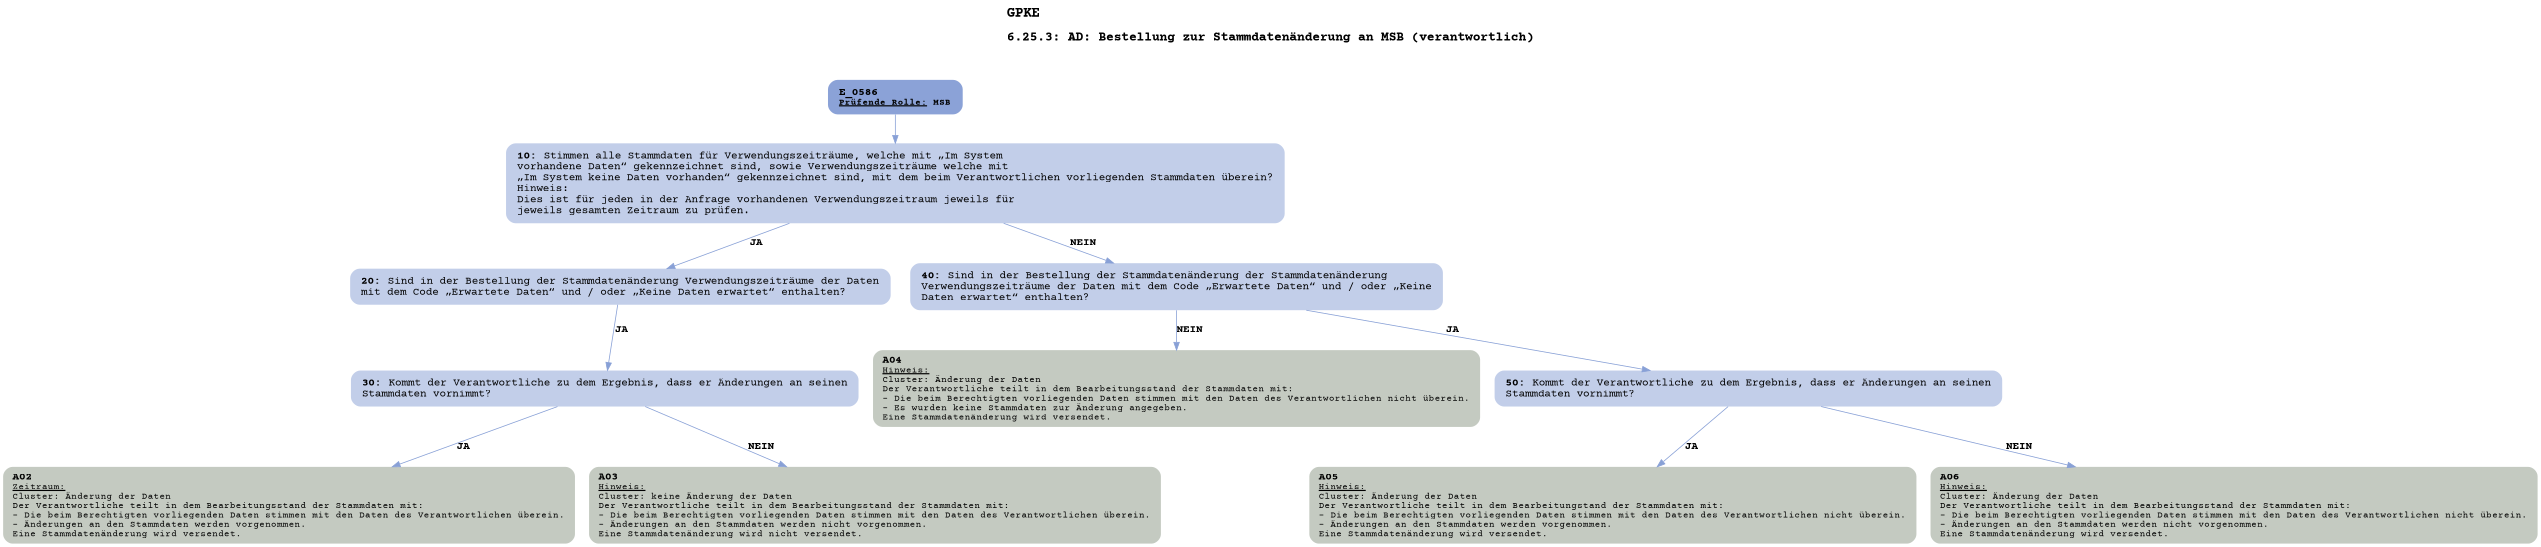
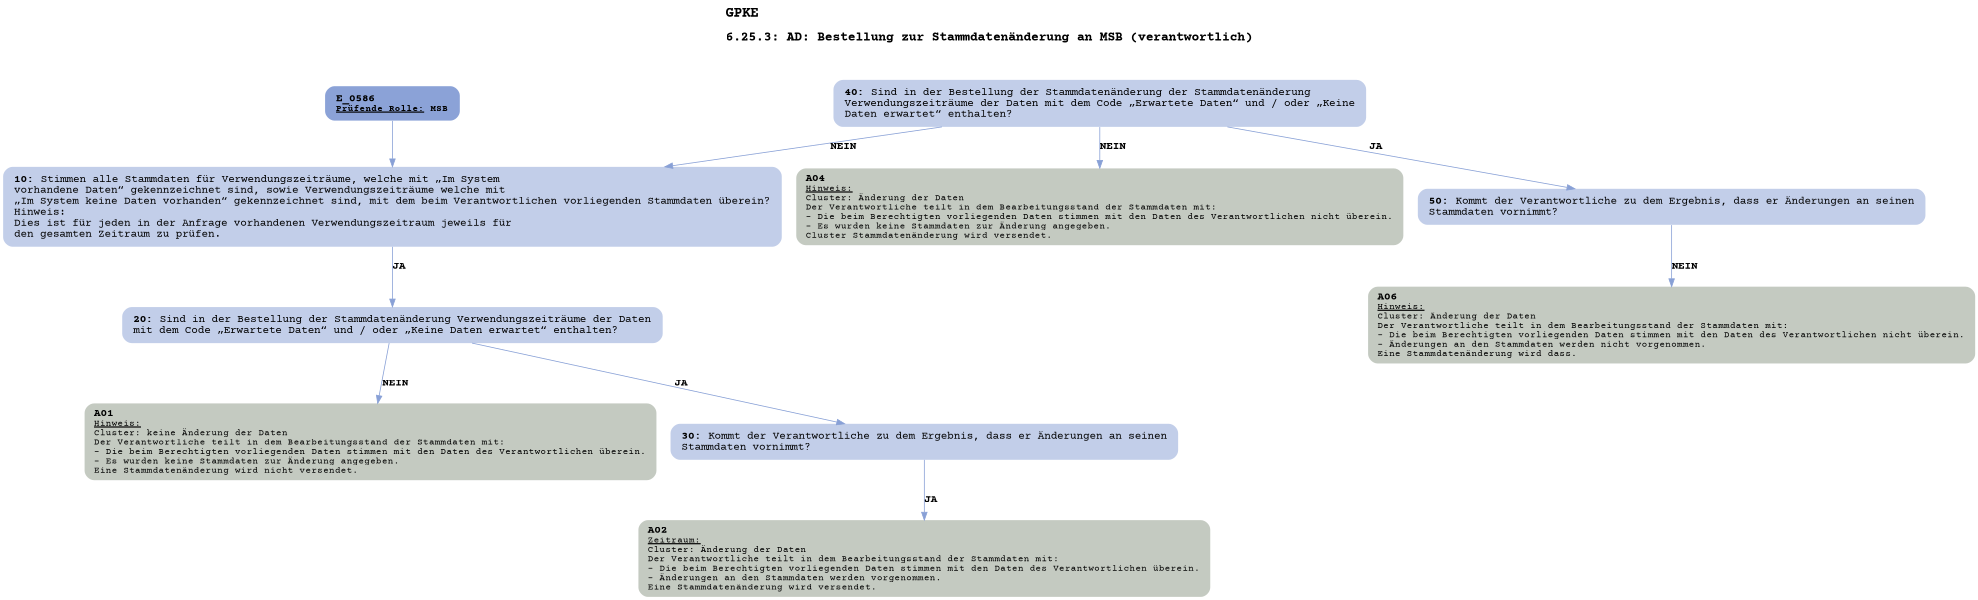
node "10:": text "jeweils gesamten Zeitraum zu prüfen." -> "den gesamten Zeitraum zu prüfen."
edge "10:" -> "40:": reversed
node "A04": text "Eine Stammdatenänderung wird versendet." -> "Cluster Stammdatenänderung wird versendet."
node "A01": added
node "A03": removed
node "A05": removed
node "A06": text "Eine Stammdatenänderung wird versendet." -> "Eine Stammdatenänderung wird dass."
